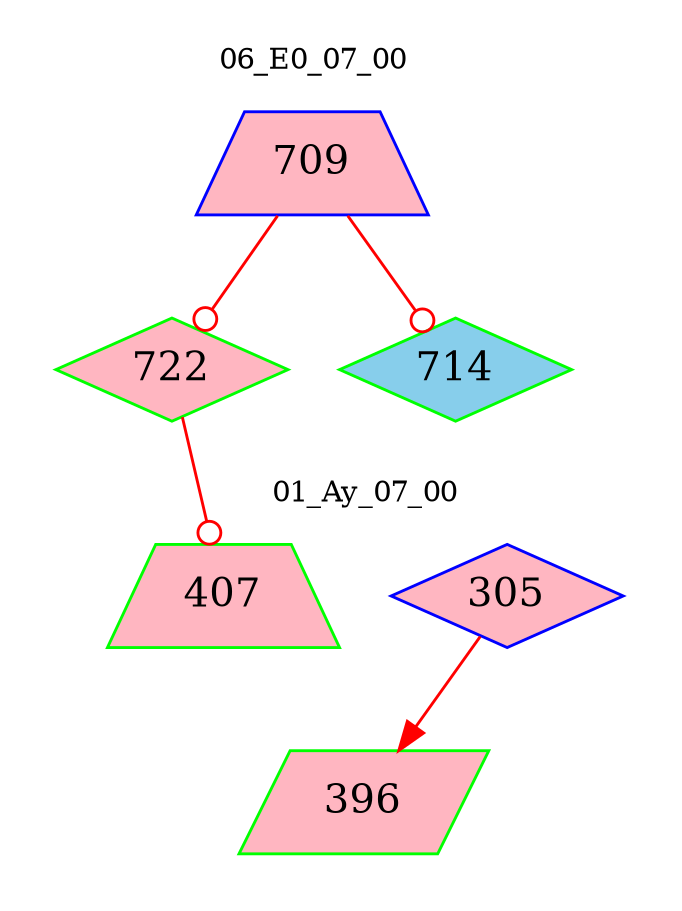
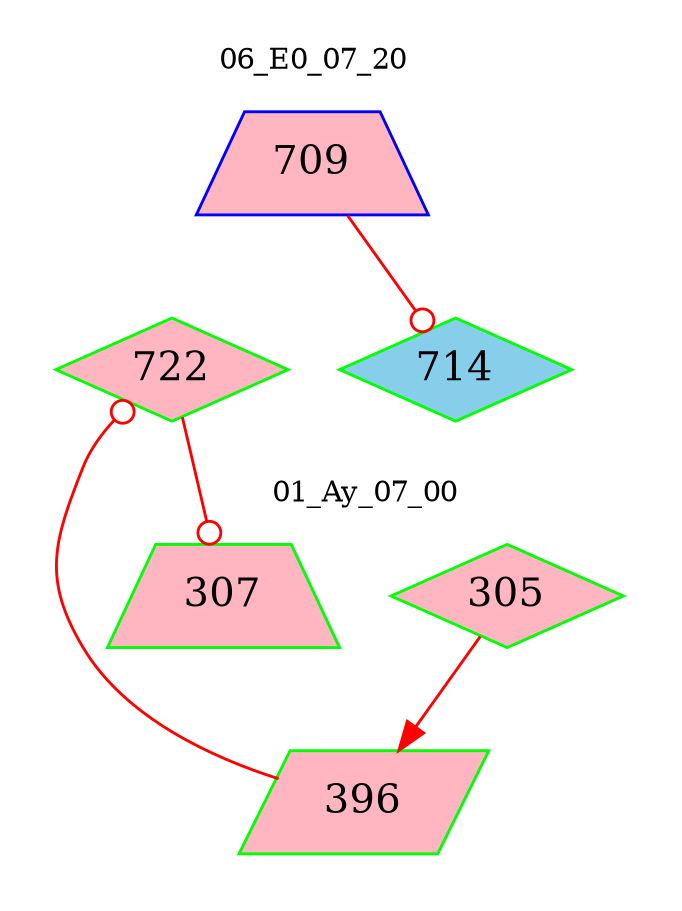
cluster "06_E0_07_00": label "06_E0_07_00" -> "06_E0_07_20"
edge "709" -> "722": now "396" -> "722"
node "407": label "407" -> "307"
node "305": color blue -> green
